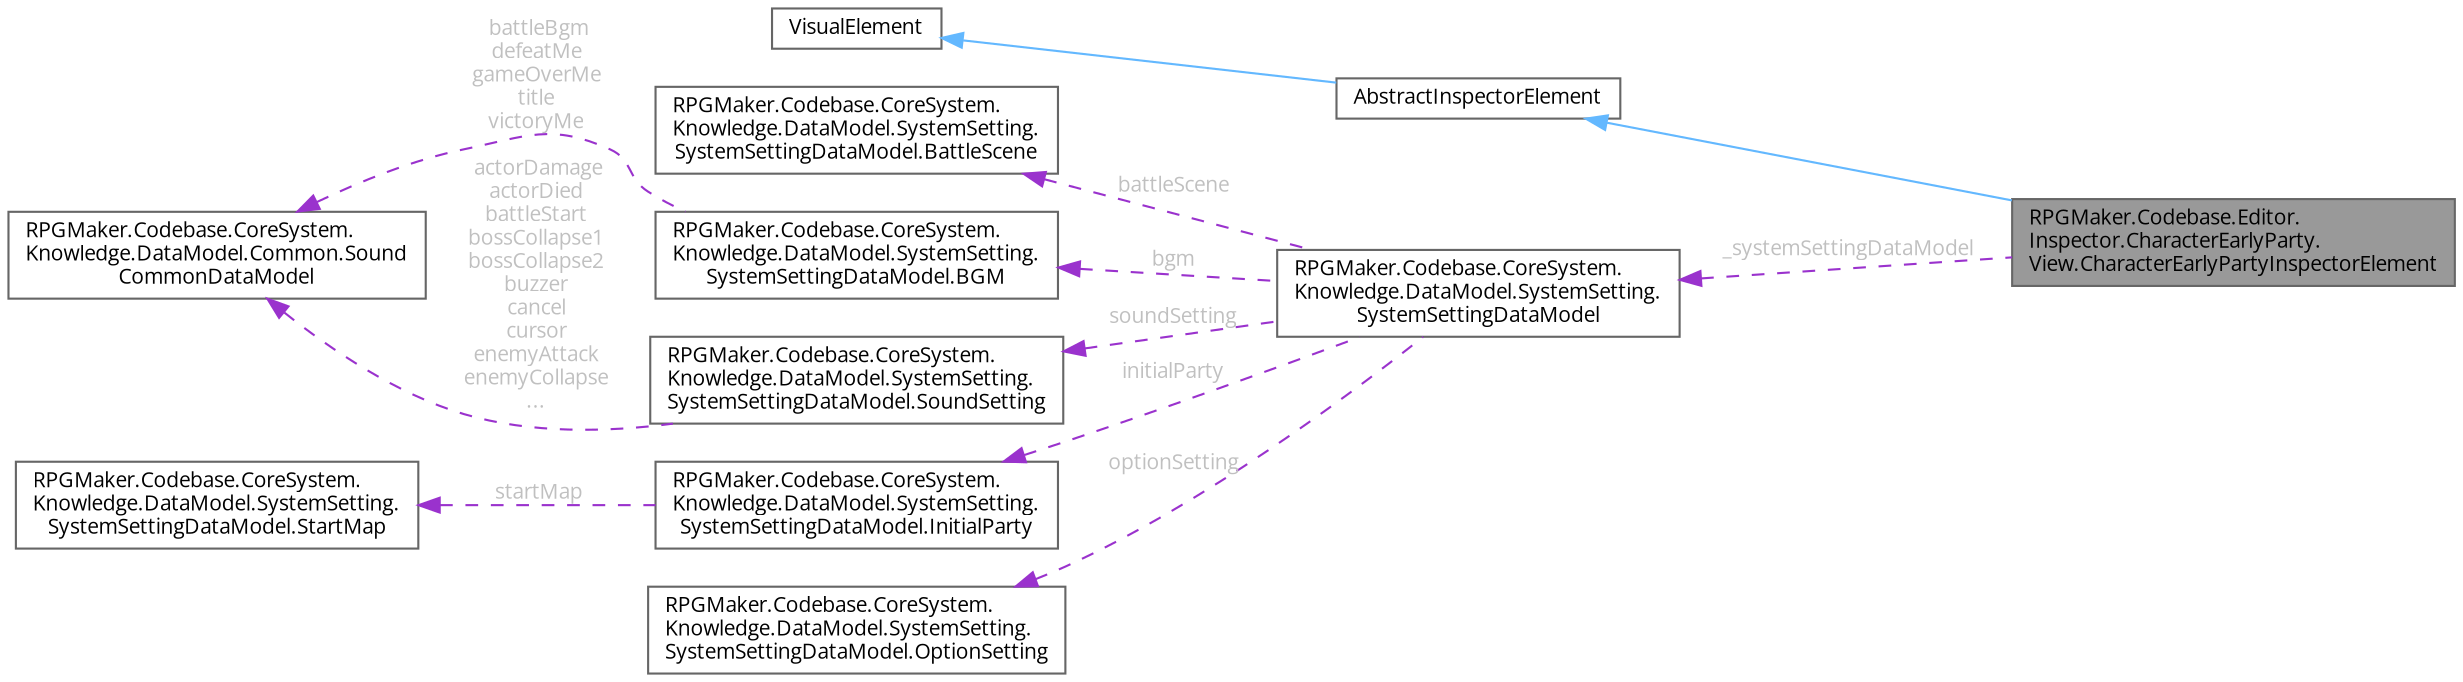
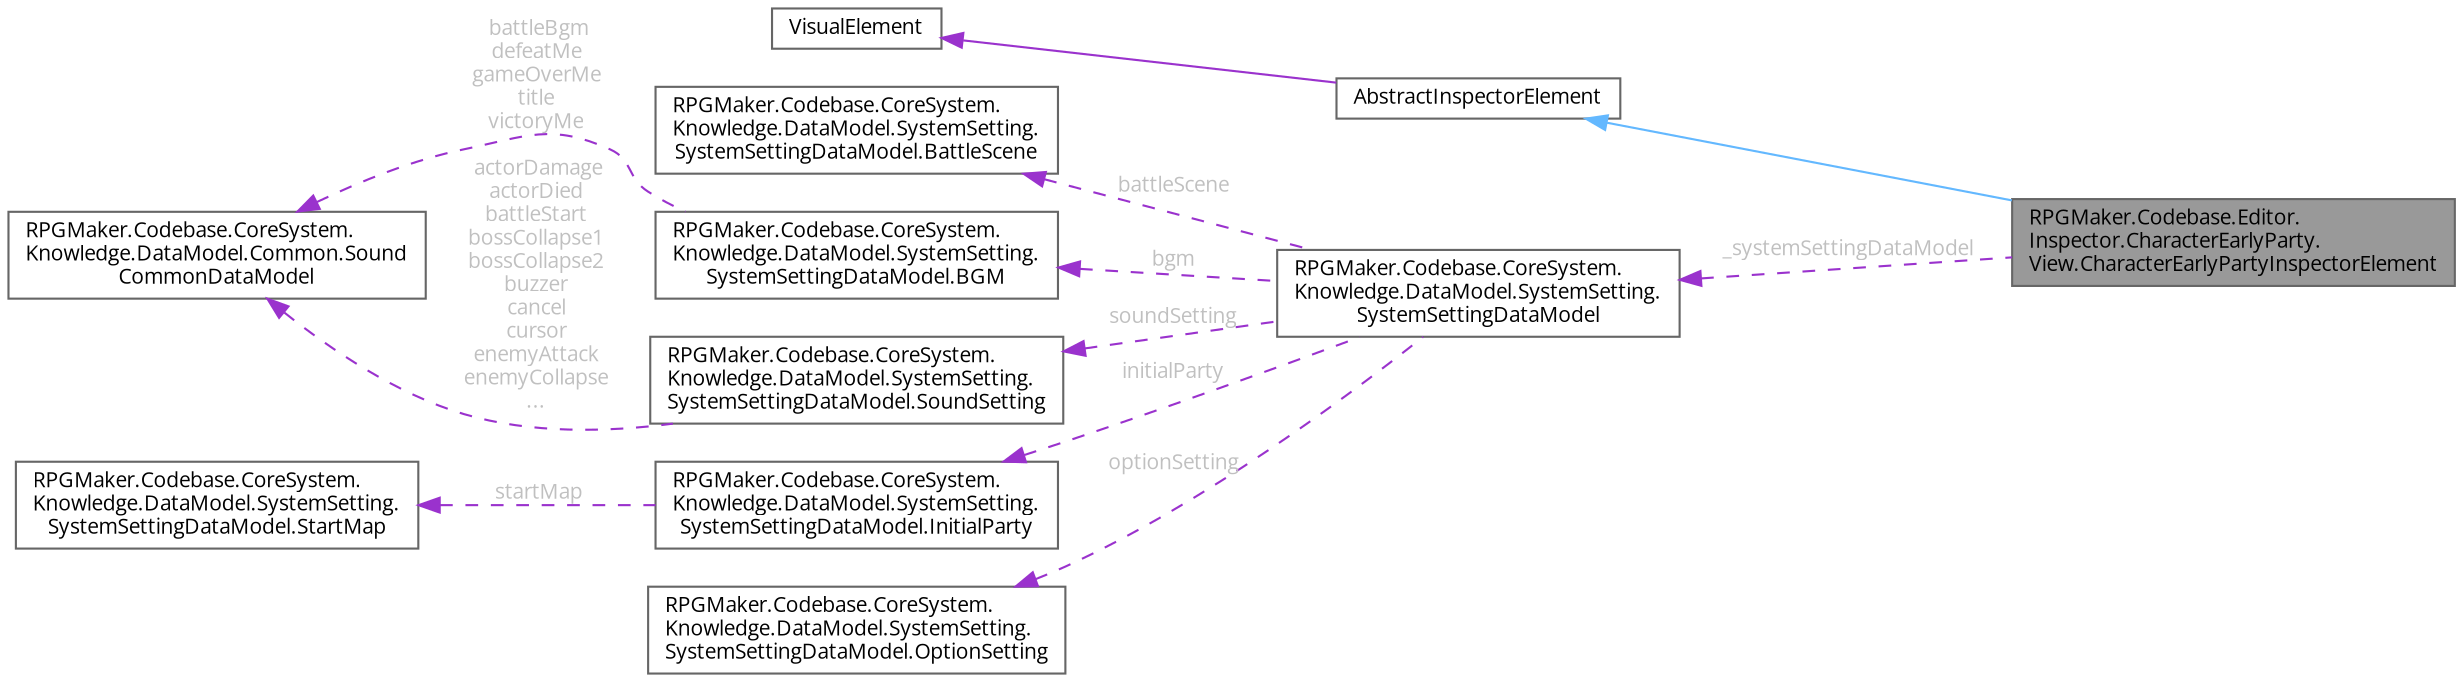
edge "AbstractInspectorElement" -> "VisualElement": color steelblue1 -> darkorchid3
